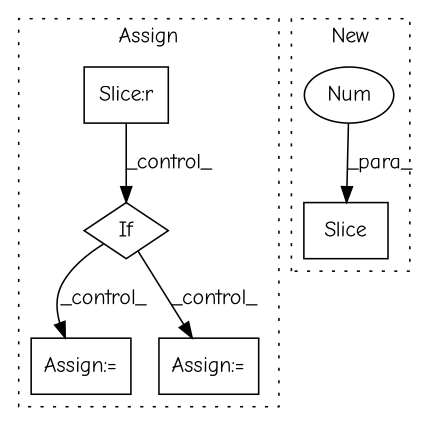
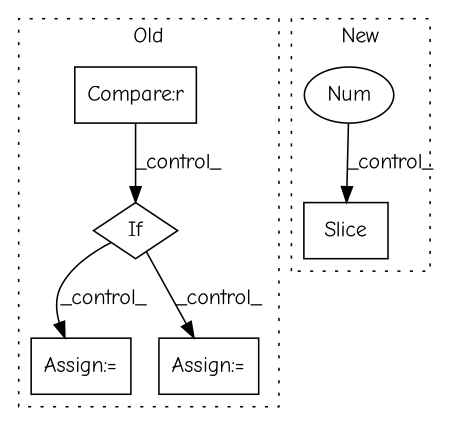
cluster "Assign": label "Assign" -> "Old"
node "Slice:r": label "Slice:r" -> "Compare:r"
edge "Num" -> "Slice": label "_para_" -> "_control_"
